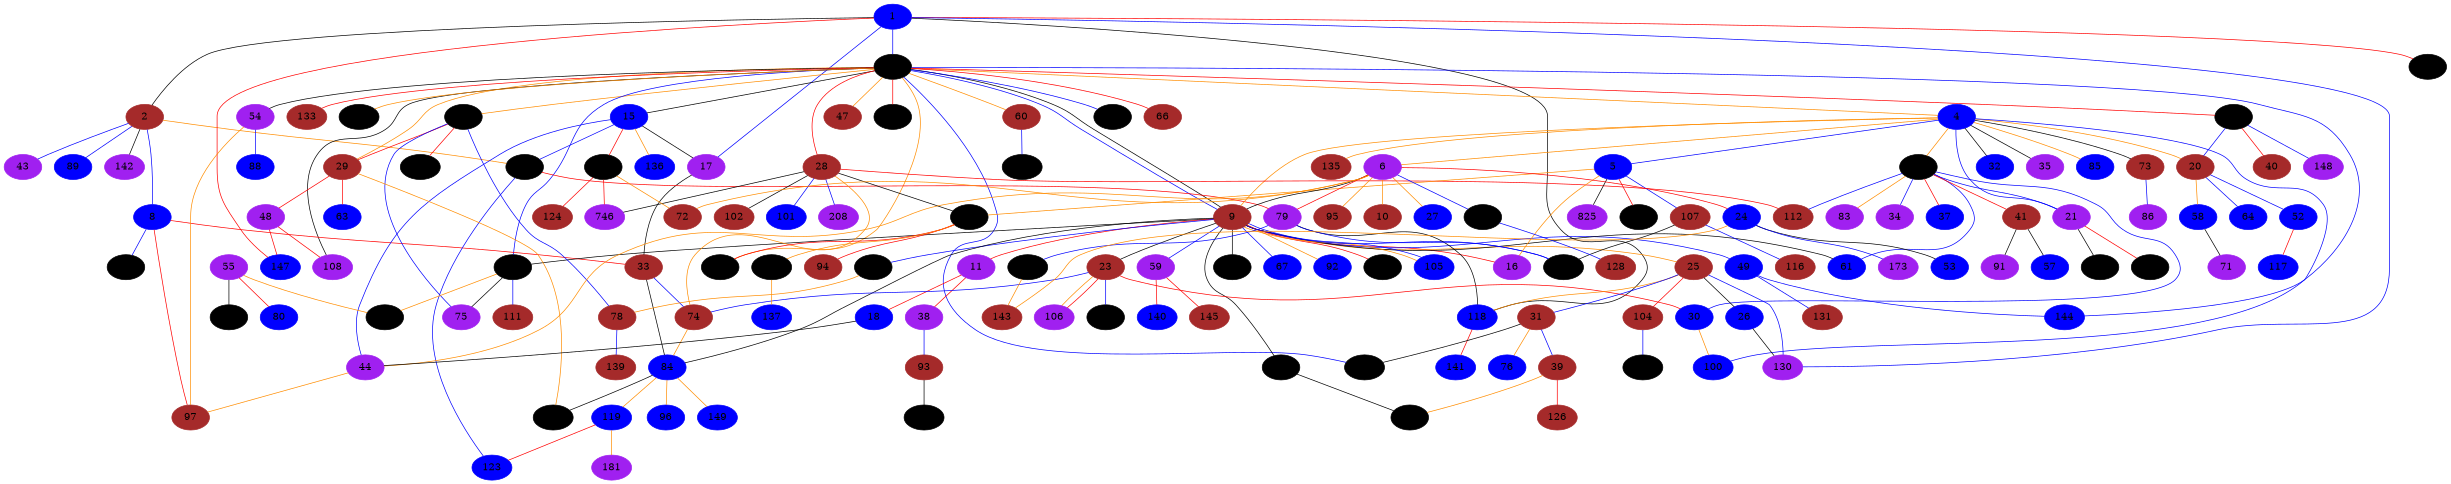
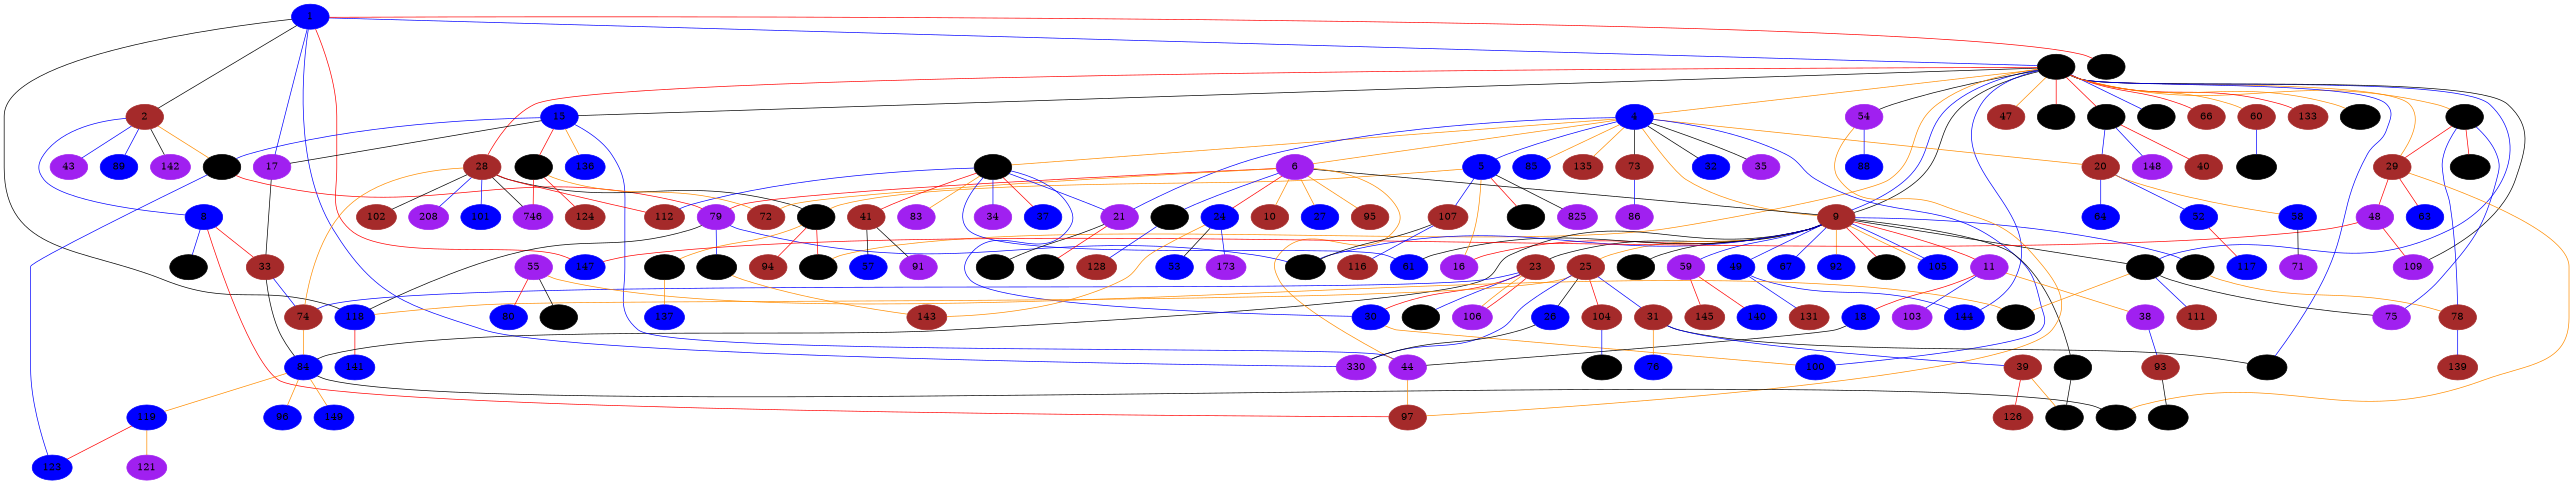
node "108": label "108" -> "109"
edge "11" -- "38": color red -> darkorange
node "103": added
node "130": label "130" -> "330"
node "181": label "181" -> "121"
